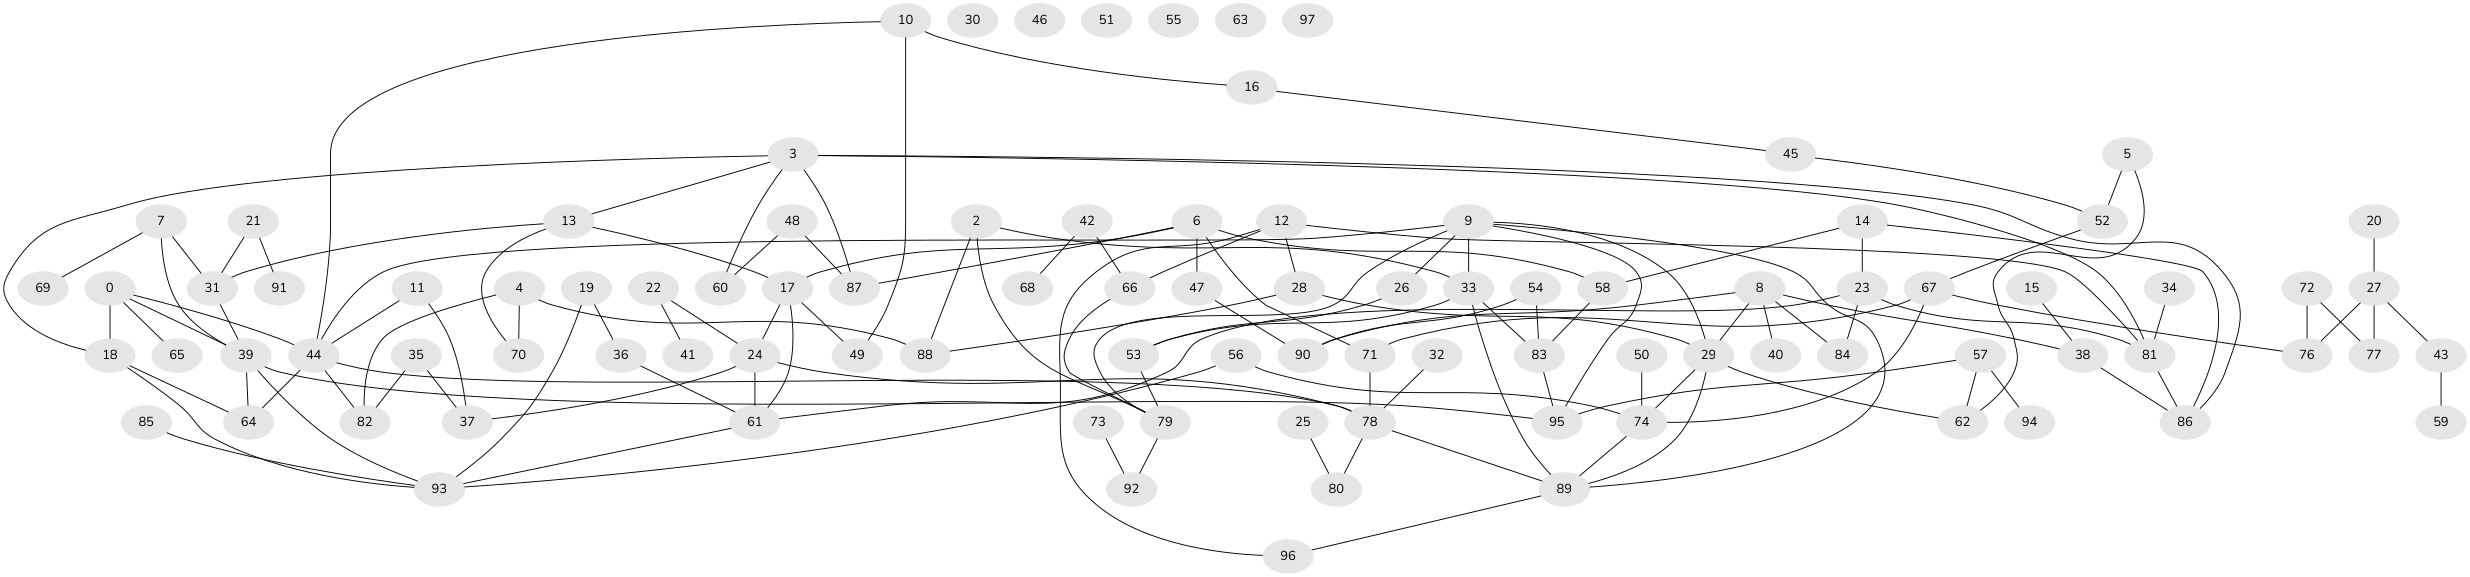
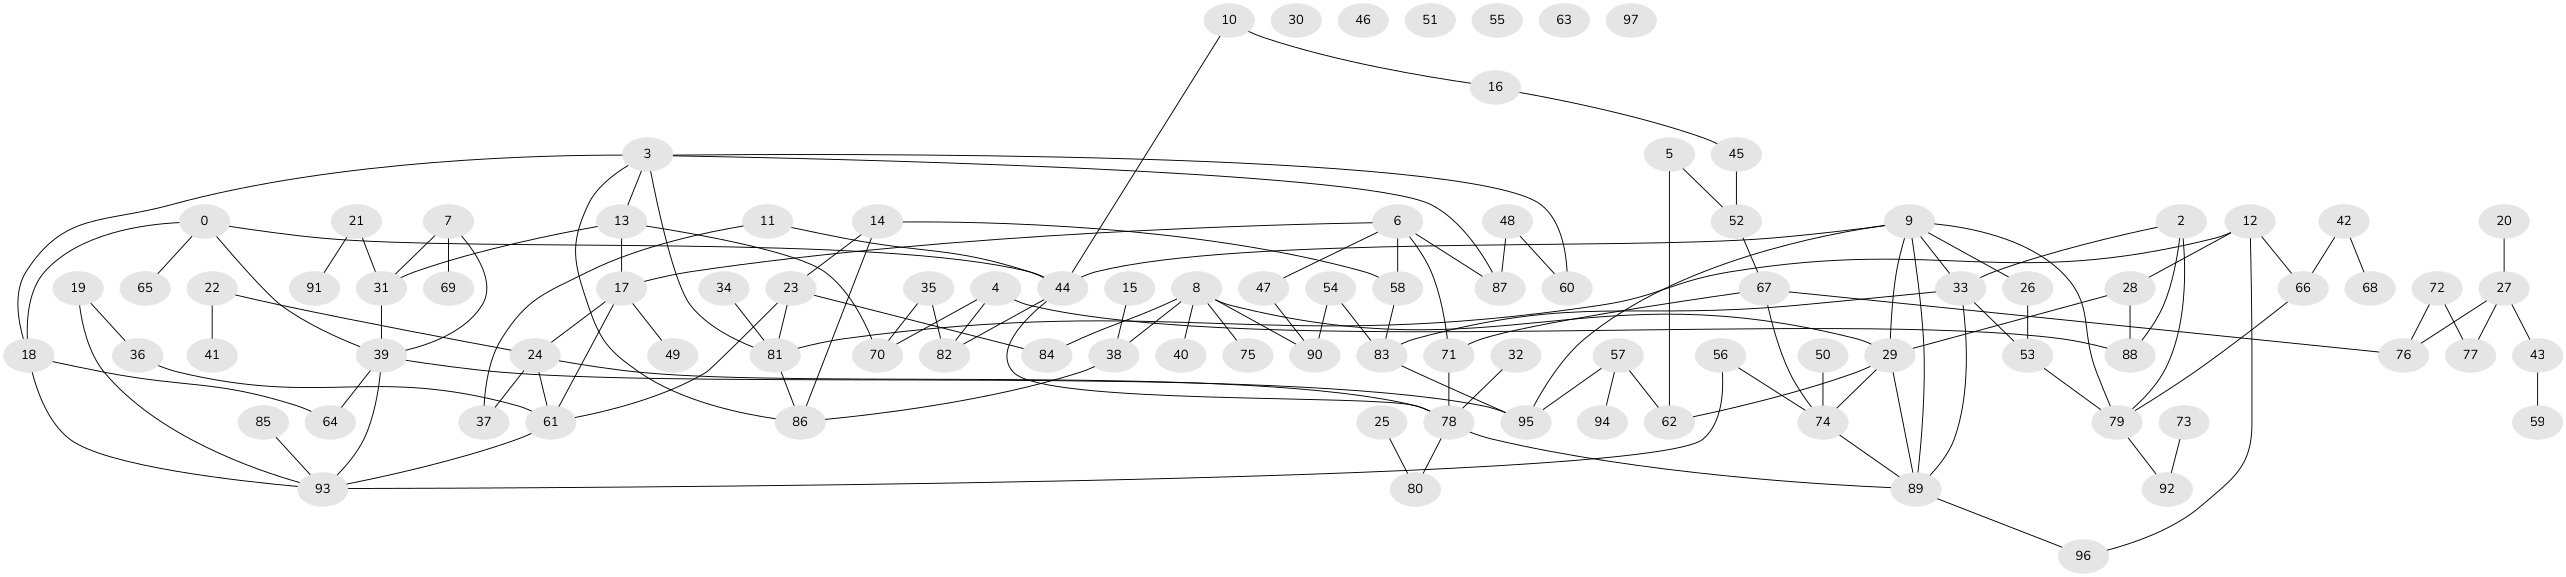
edge "10" -- "49": removed
node "75": added
edge "35" -- "37": now "35" -- "70"
edge "44" -- "64": removed
